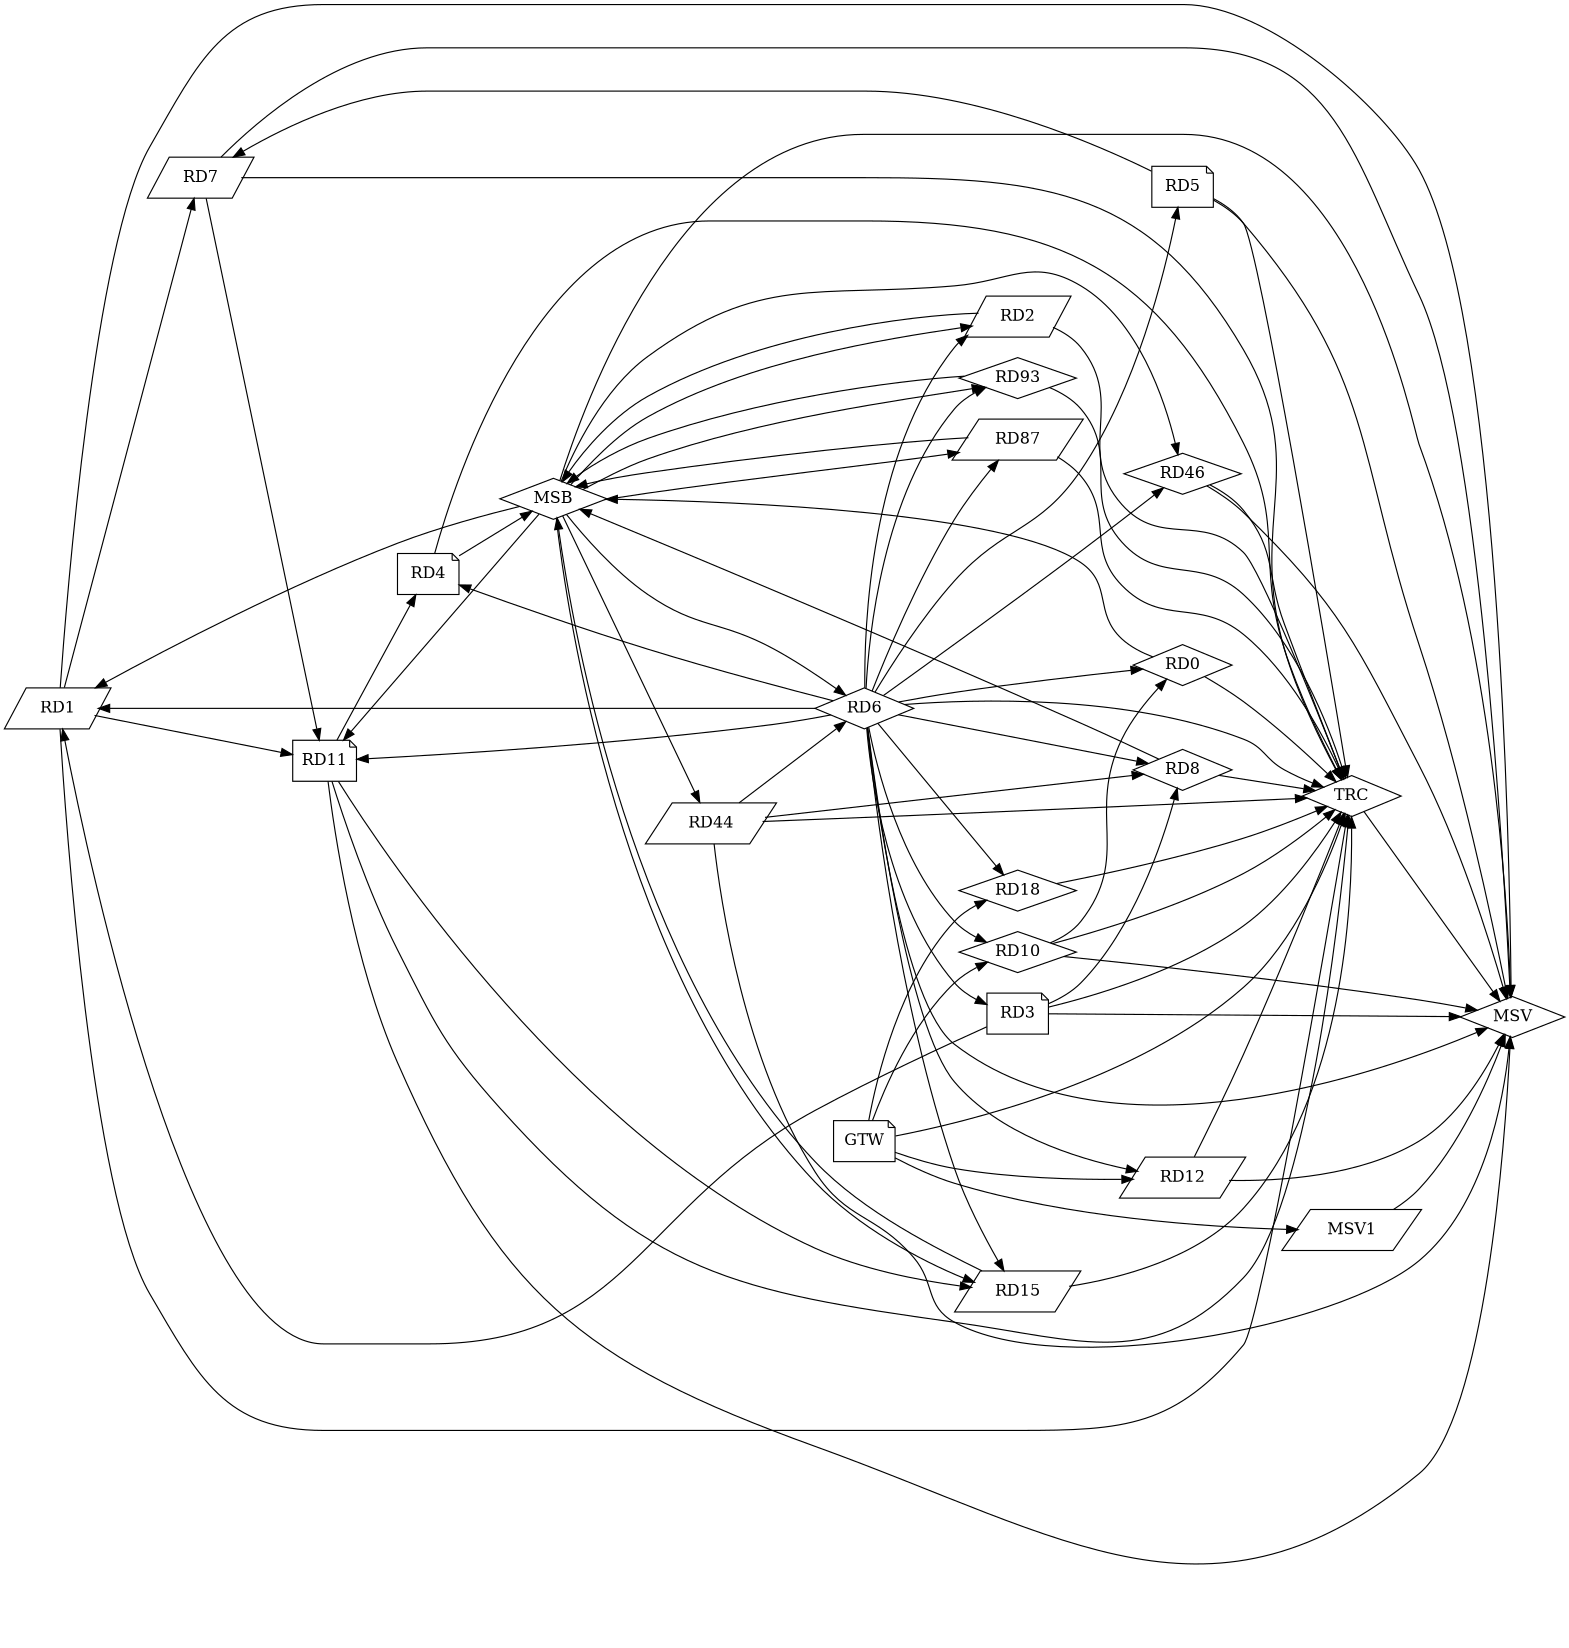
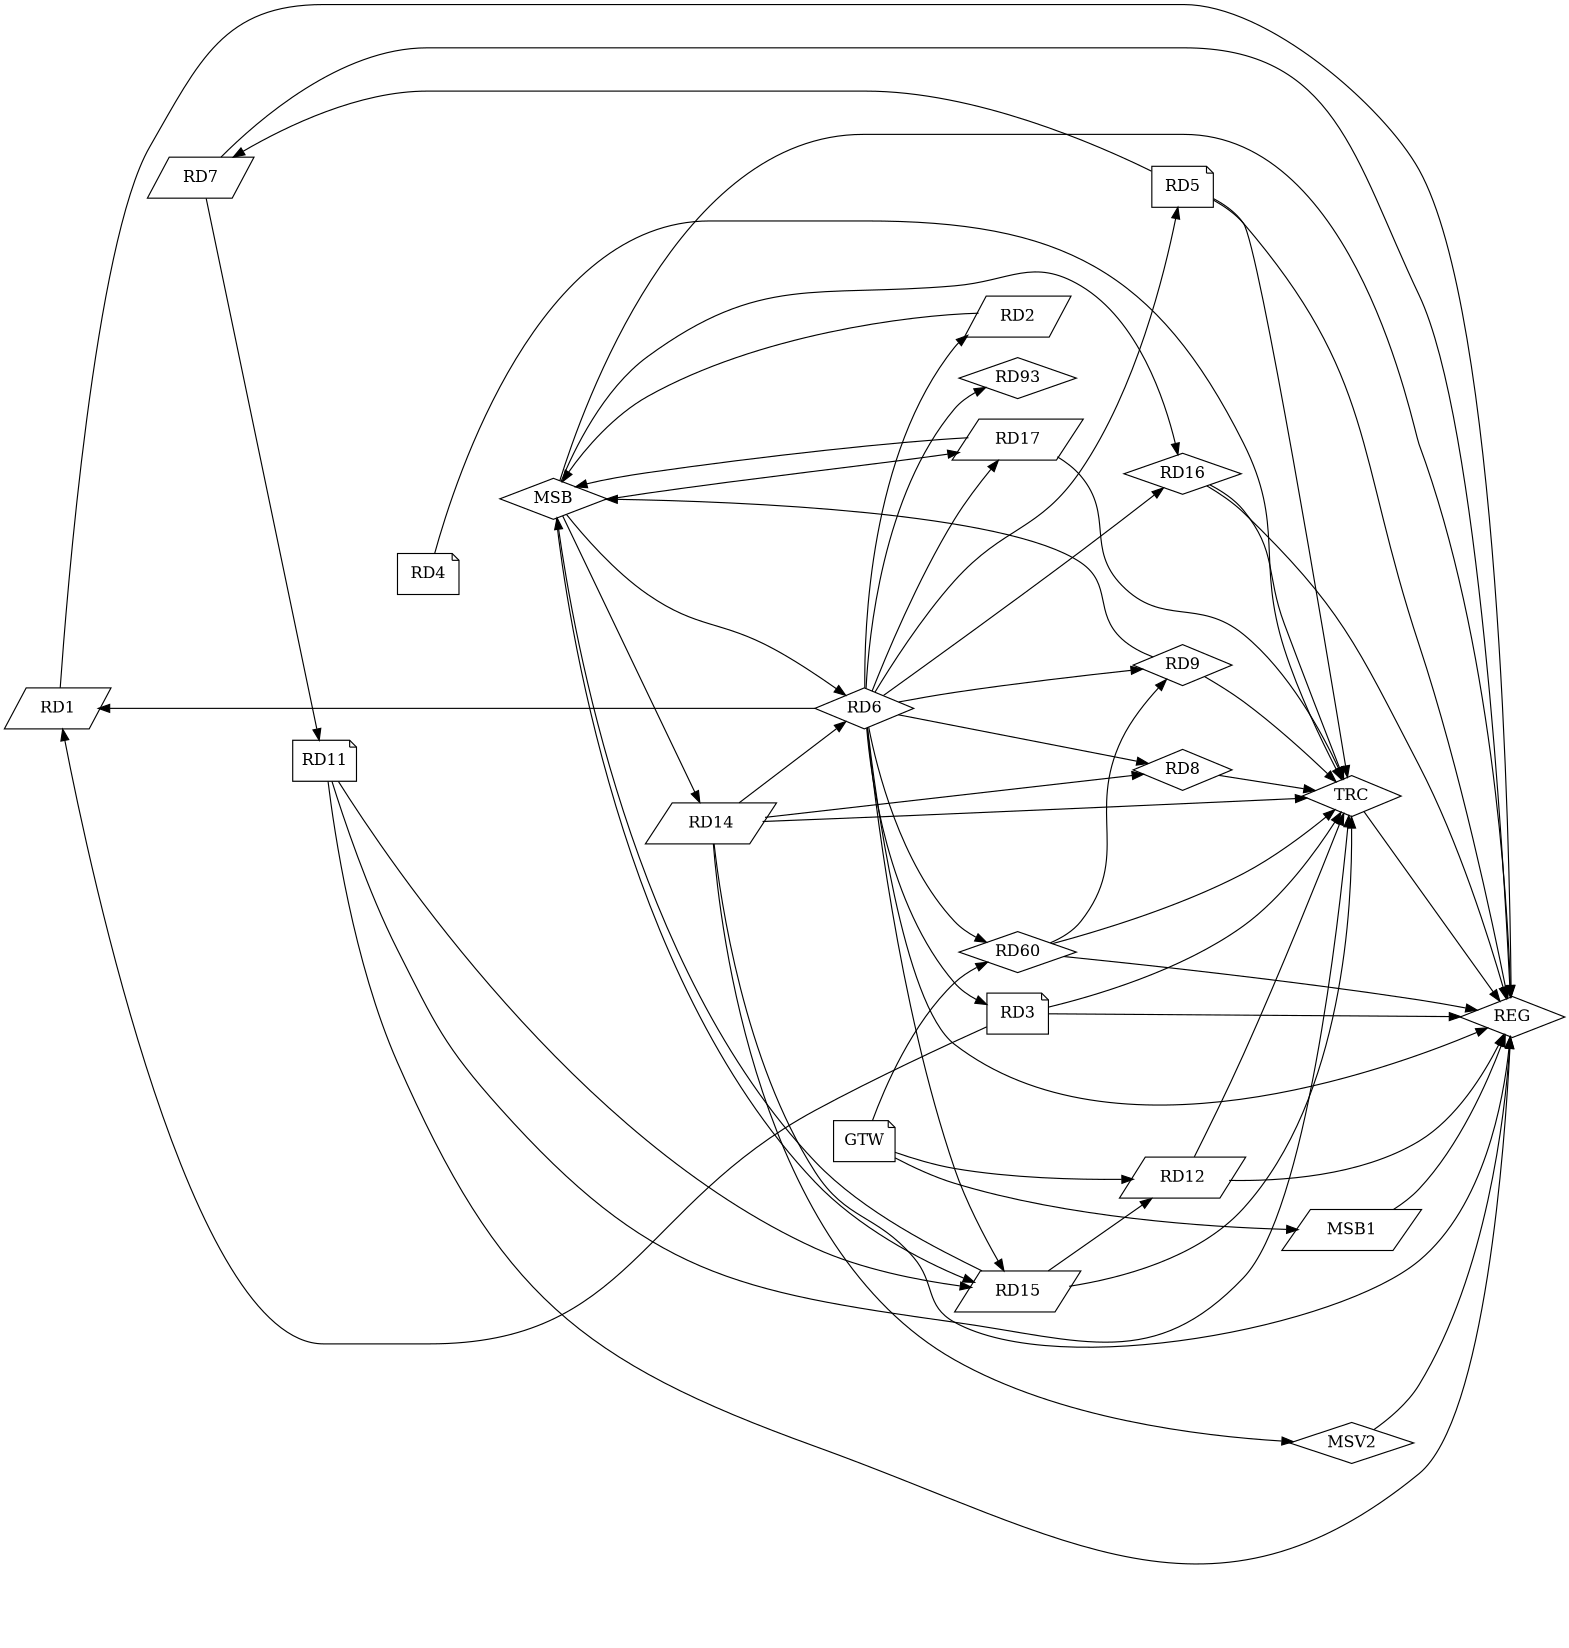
edge "RD7" -> "TRC": removed
edge "MSB" -> "RD2": removed
edge "RD93" -> "MSB": removed
edge "MSB" -> "RD93": removed
node "RD87": label "RD87" -> "RD17"
edge "RD1" -> "RD7": removed
node "RD46": label "RD46" -> "RD16"
edge "RD2" -> "TRC": removed
edge "RD4" -> "MSB": removed
edge "RD93" -> "TRC": removed
edge "MSB" -> "RD1": removed
edge "RD8" -> "MSB": removed
edge "MSB" -> "RD11": removed
edge "RD6" -> "RD4": removed
node "RD0": label "RD0" -> "RD9"
edge "RD11" -> "RD4": removed
edge "RD6" -> "TRC": removed
edge "RD1" -> "RD11": removed
edge "RD6" -> "RD11": removed
node "RD44": label "RD44" -> "RD14"
node "RD18": removed
edge "RD3" -> "RD8": removed
node "RD10": label "RD10" -> "RD60"
edge "RD6" -> "RD12": now "RD15" -> "RD12"
node "MSV": label "MSV" -> "REG"
edge "GTW" -> "TRC": removed
node "MSV1": label "MSV1" -> "MSB1"
edge "RD1" -> "TRC": removed
node "MSV2": added
